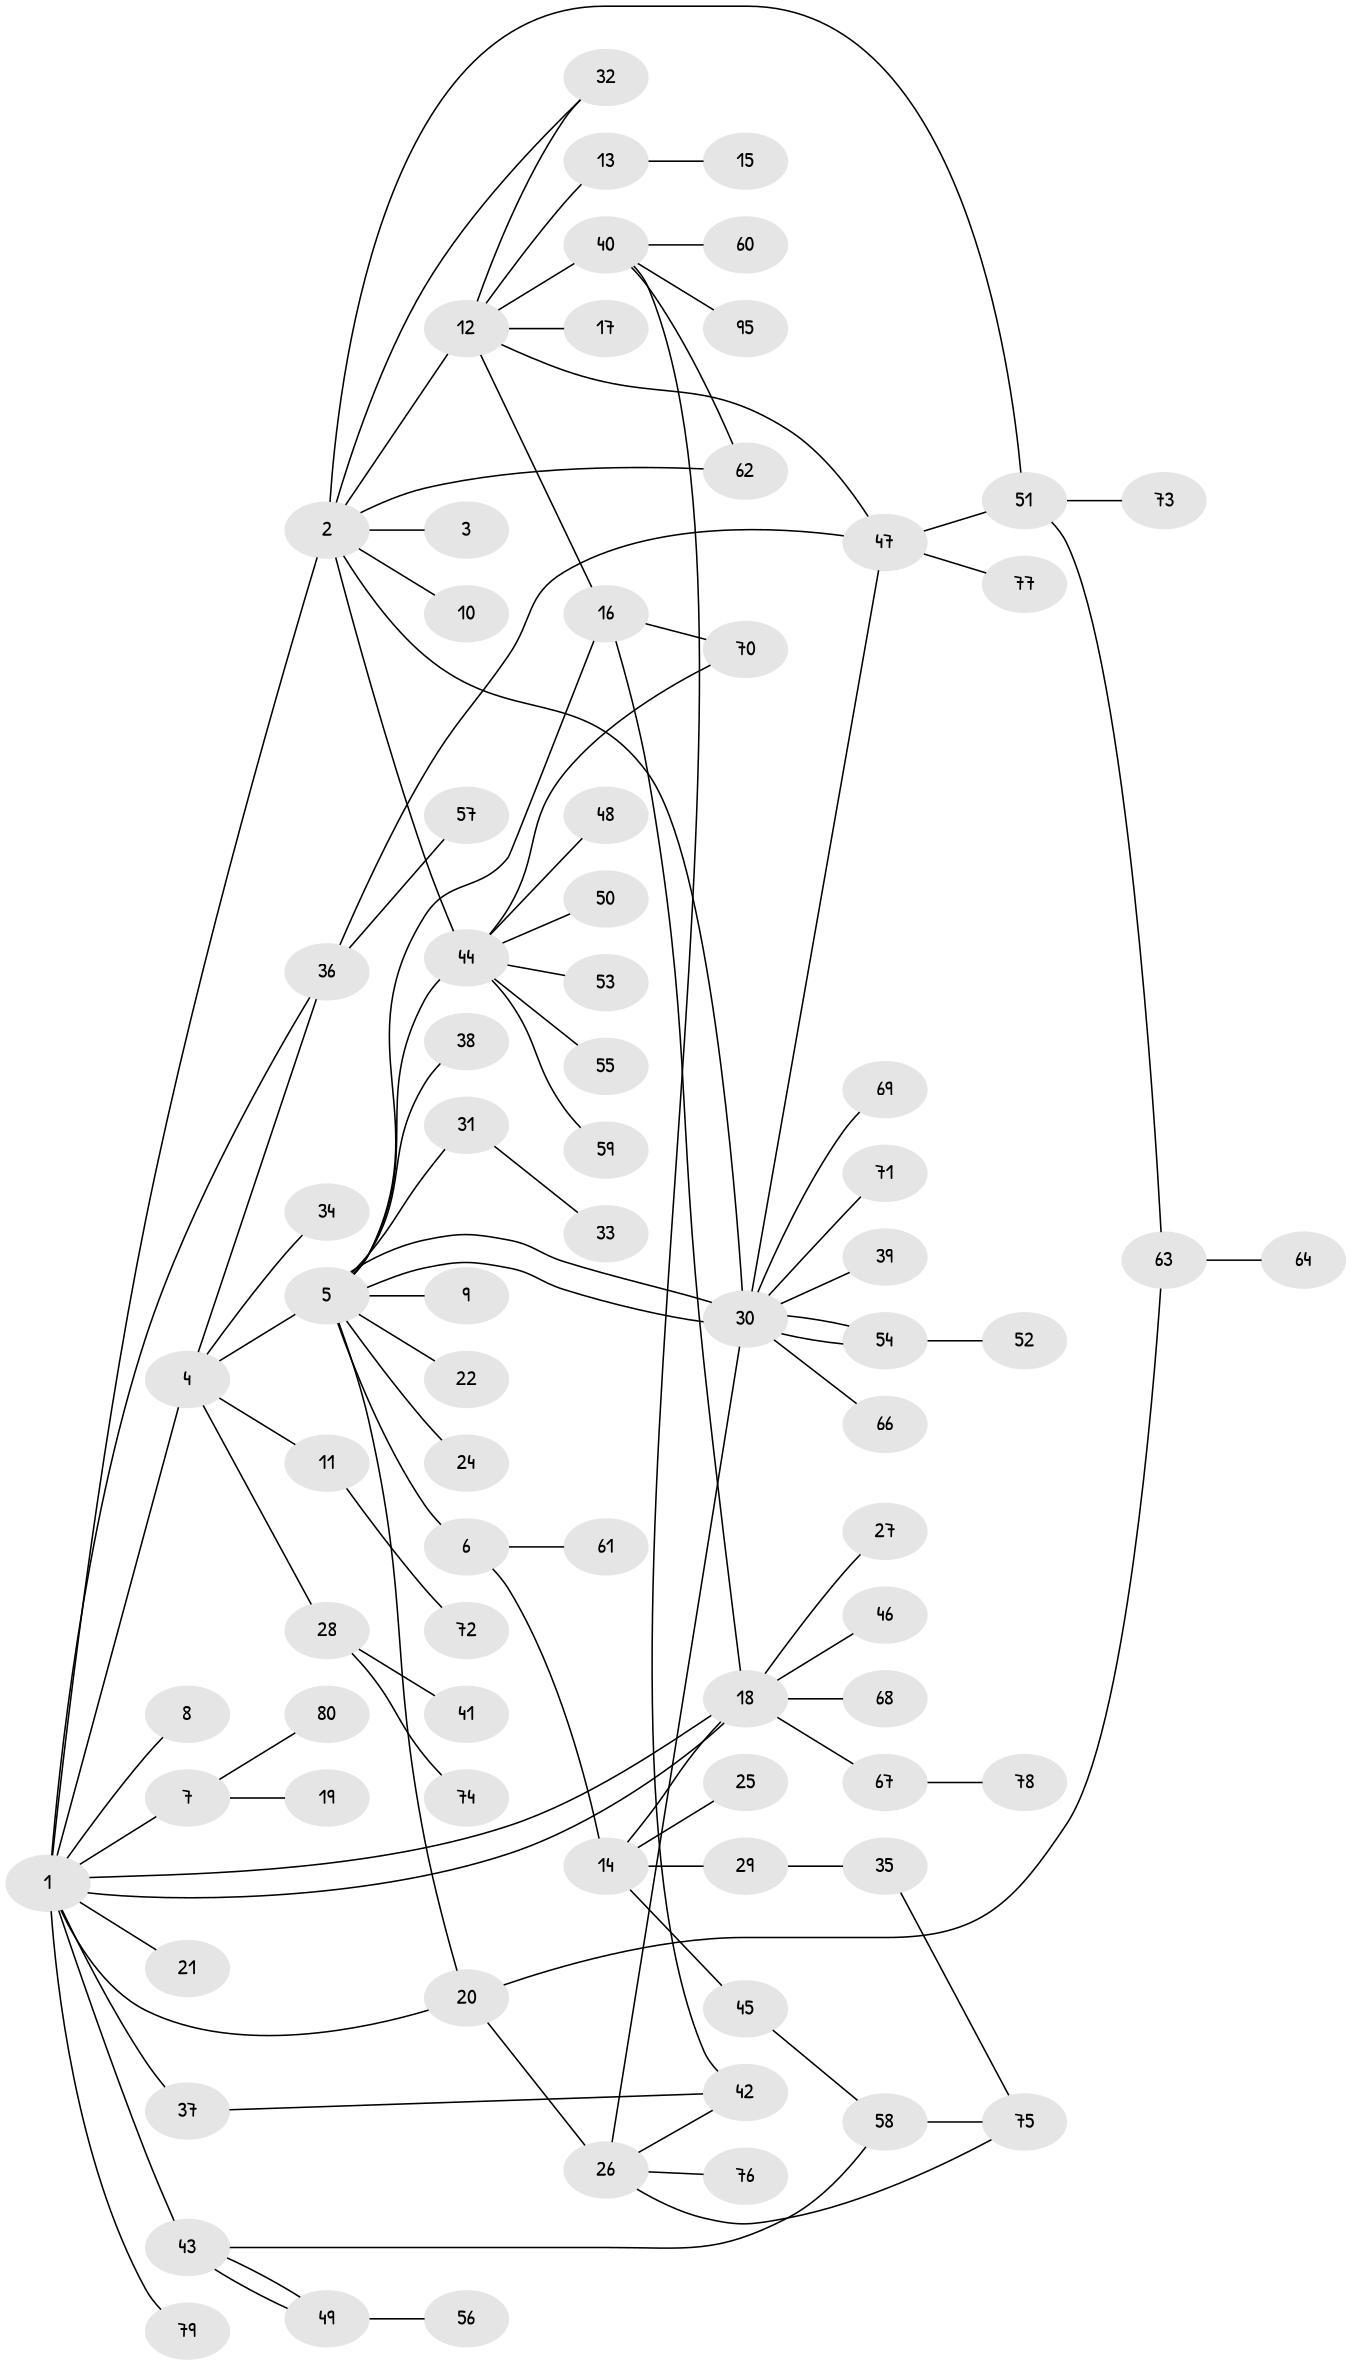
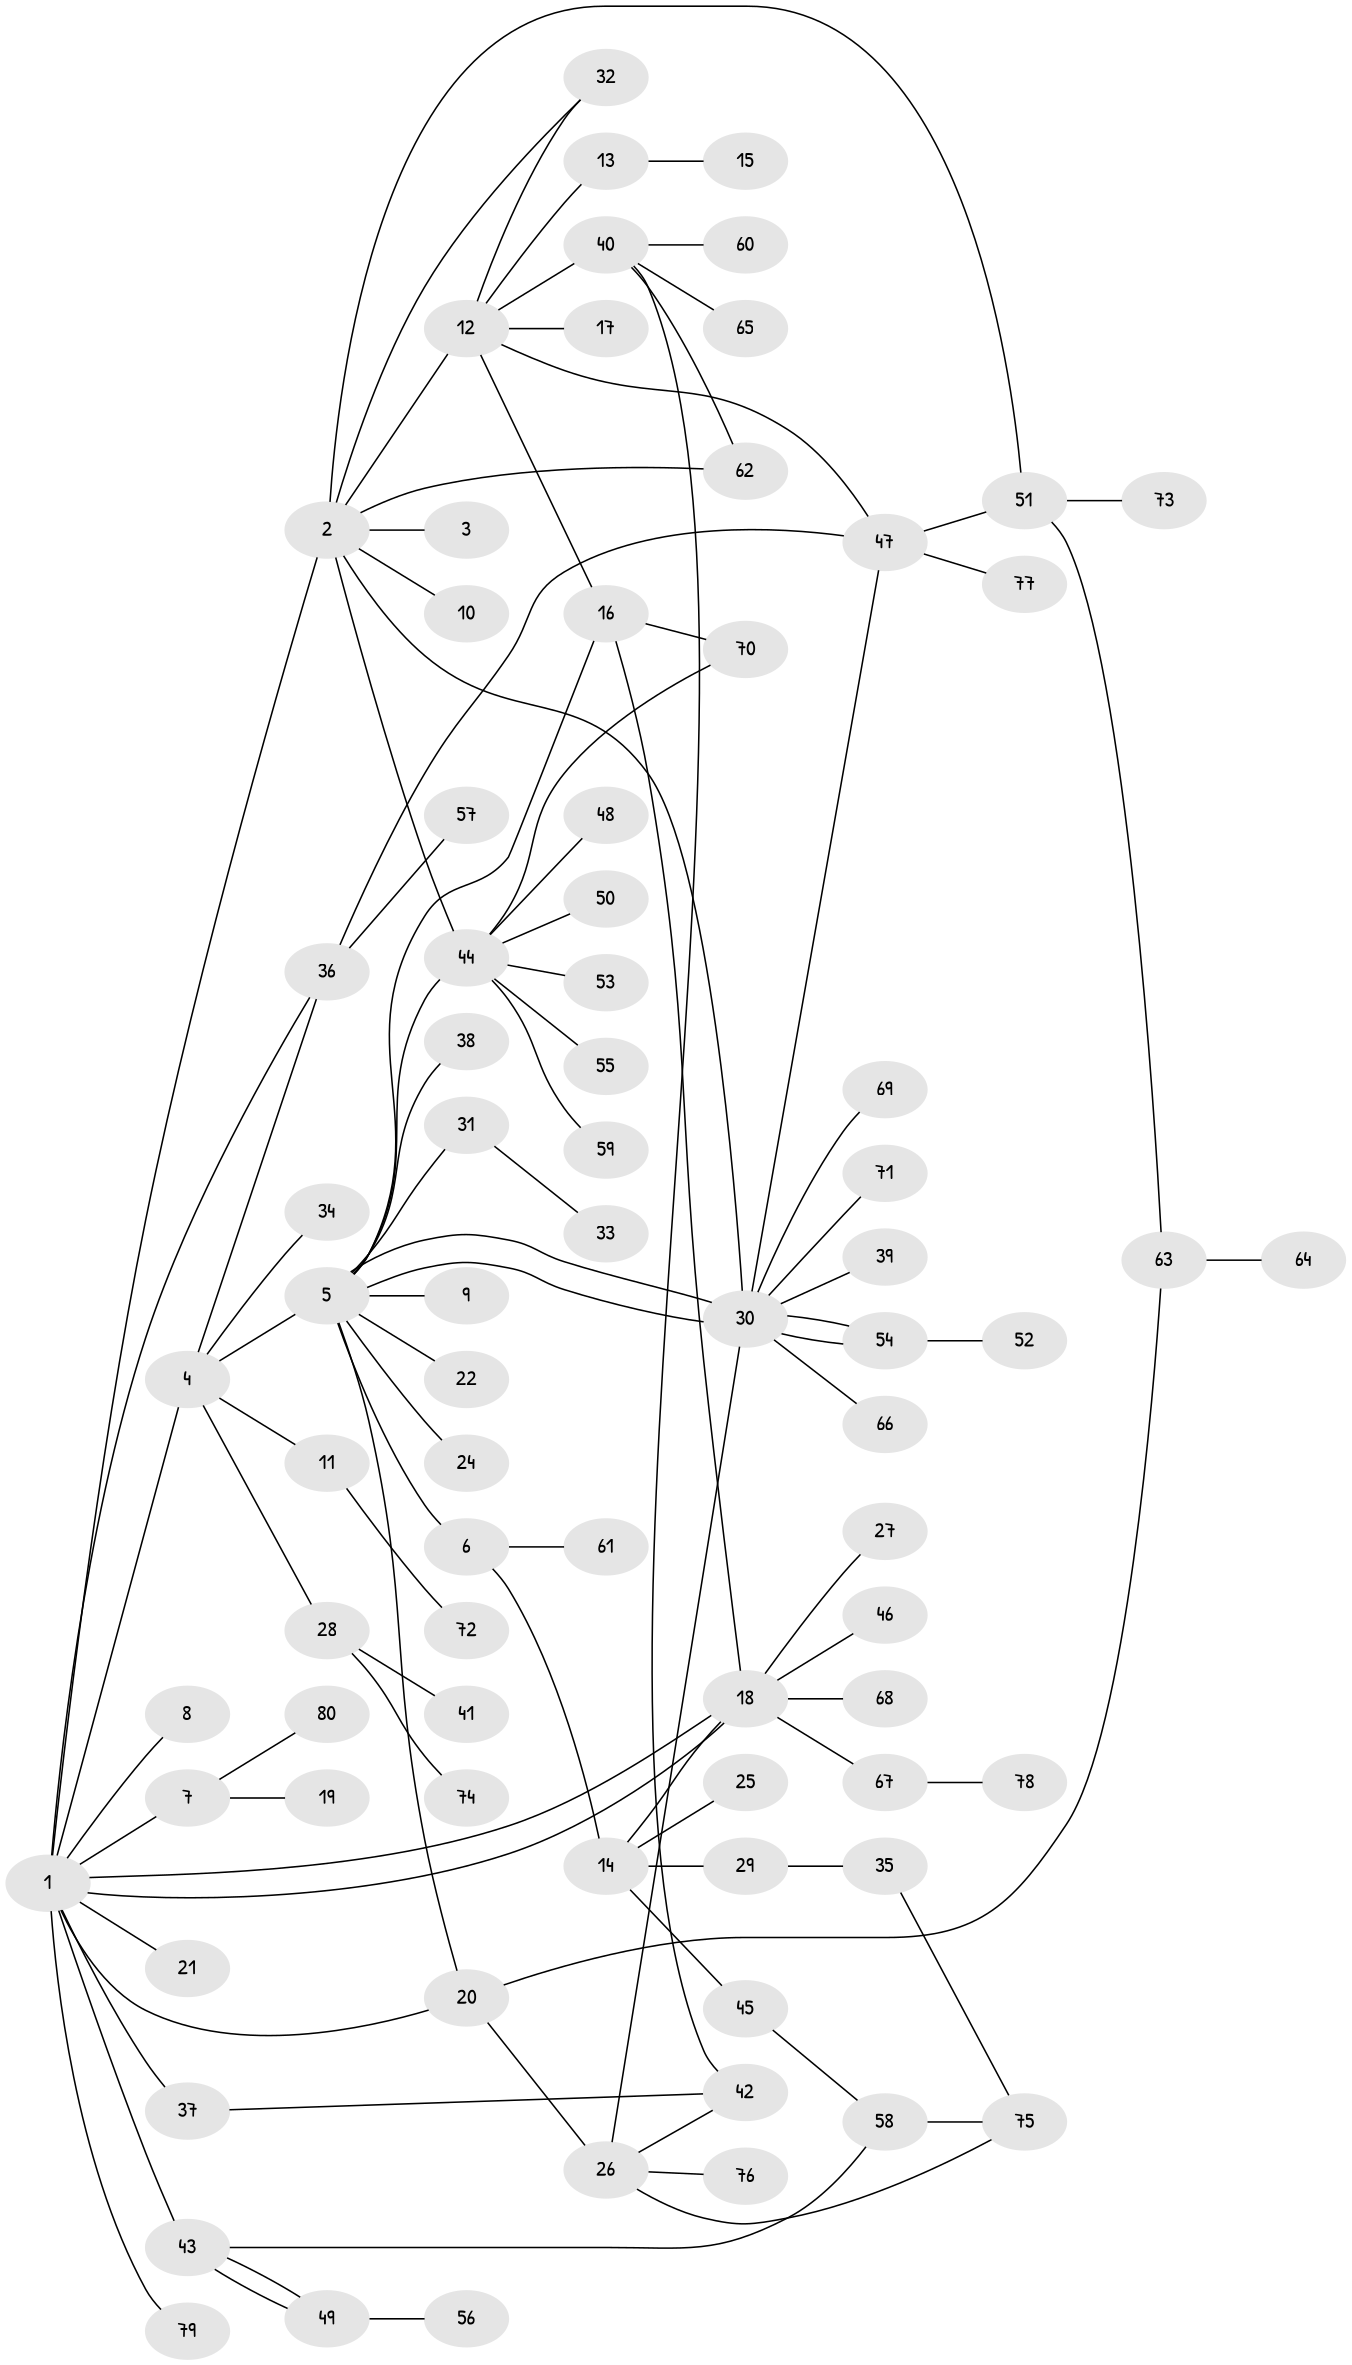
node "95": label "95" -> "65"
